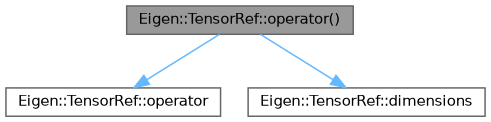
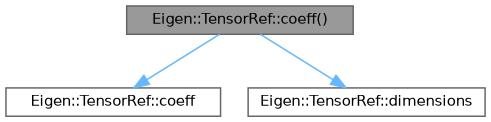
node "Eigen::TensorRef::operator()": label "Eigen::TensorRef::operator()" -> "Eigen::TensorRef::coeff()"
node "Eigen::TensorRef::operator": label "Eigen::TensorRef::operator" -> "Eigen::TensorRef::coeff"
